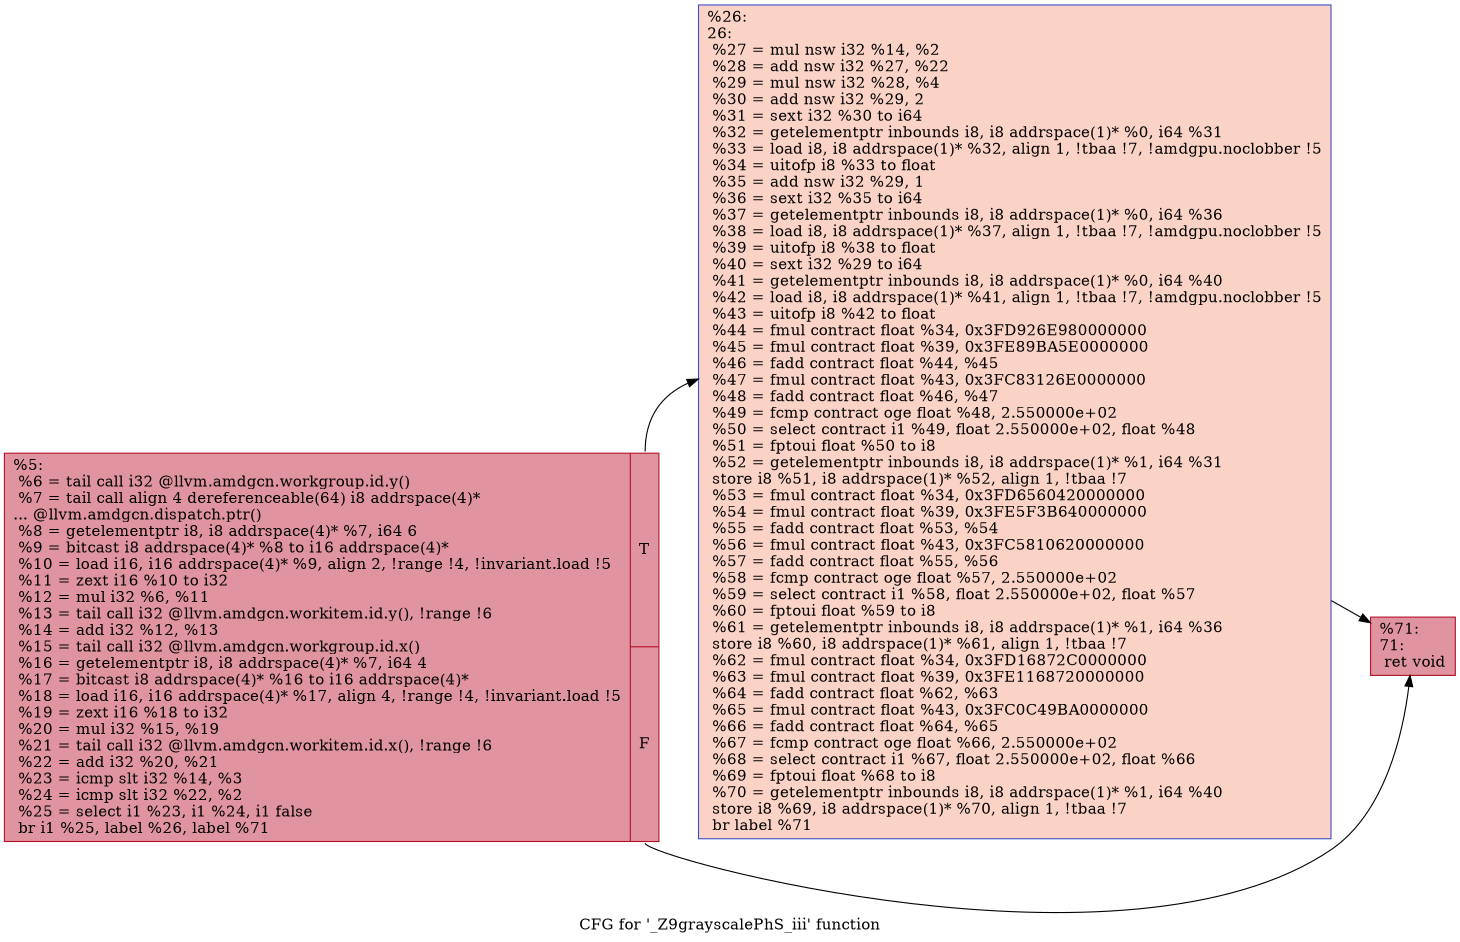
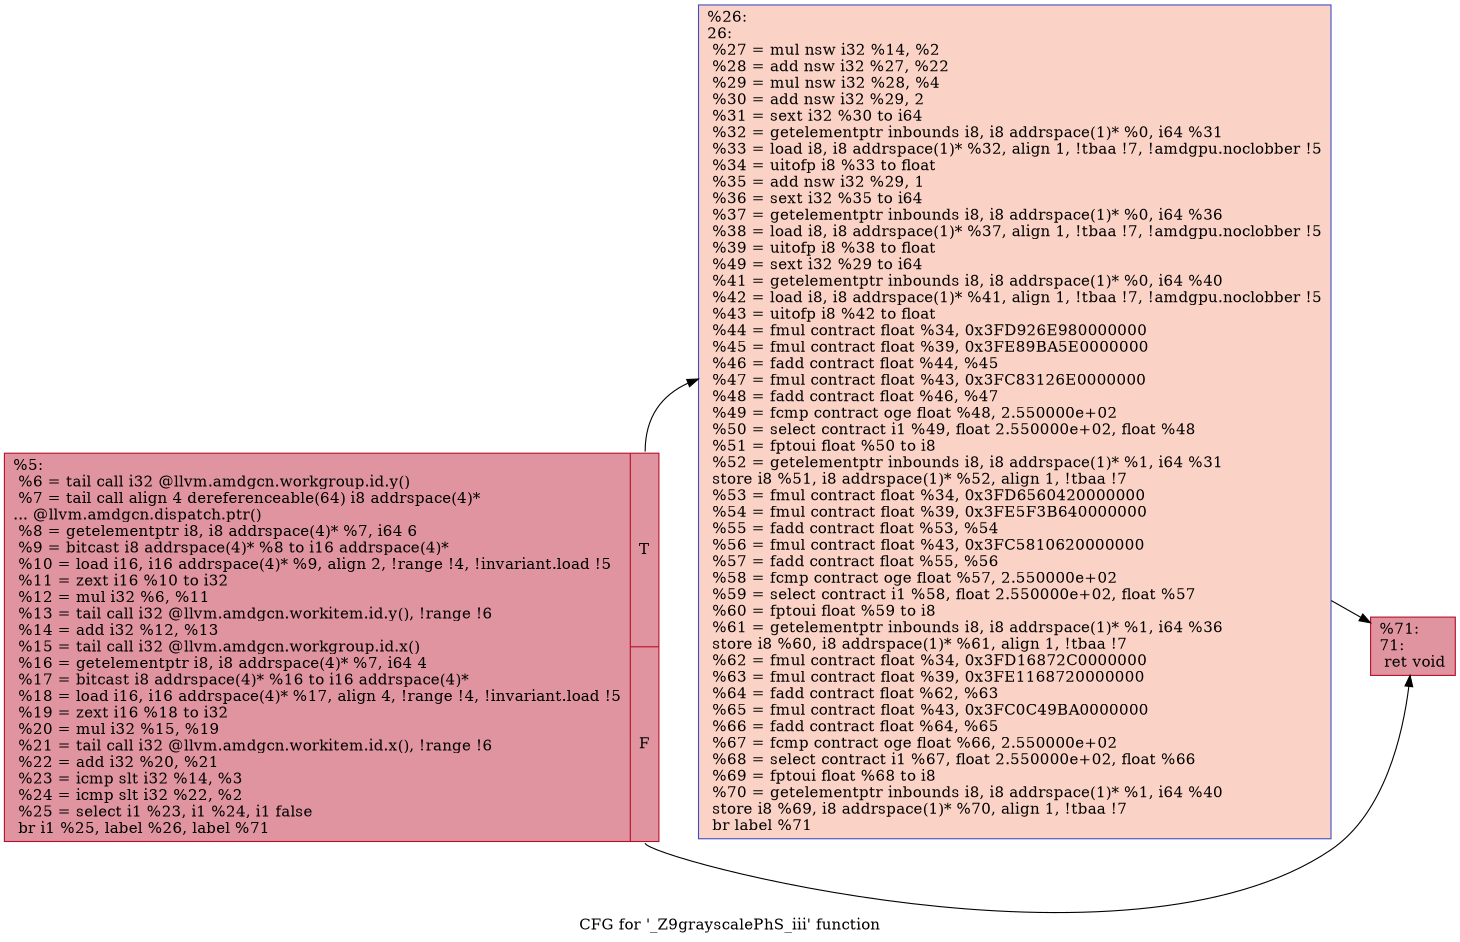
node "%26:": text "%40 = sext i32 %29 to i64" -> "%49 = sext i32 %29 to i64"
